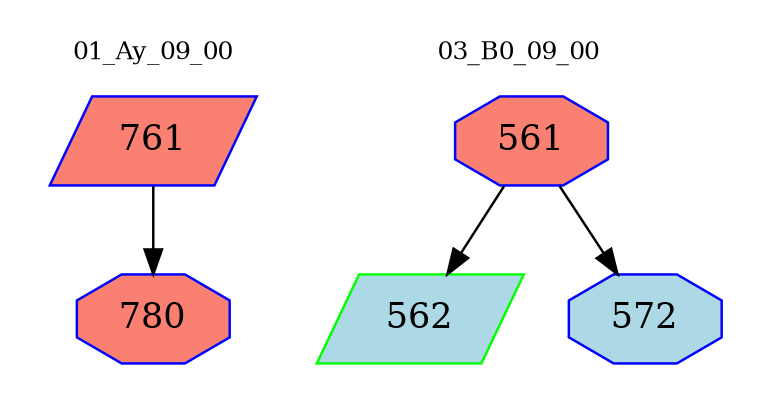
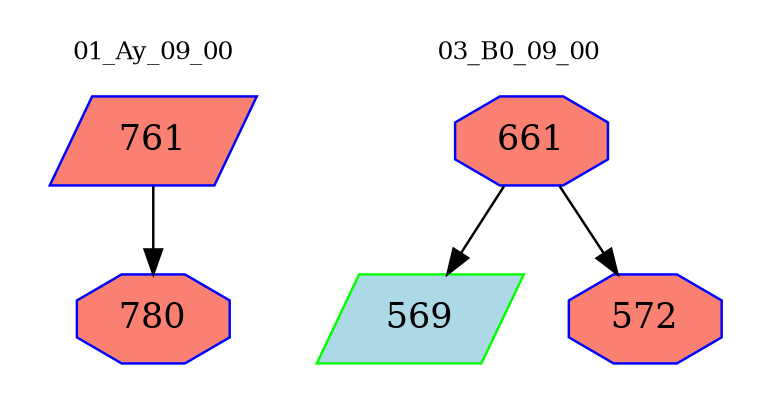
node "561": label "561" -> "661"
node "562": label "562" -> "569"
node "572": fillcolor lightblue -> salmon
